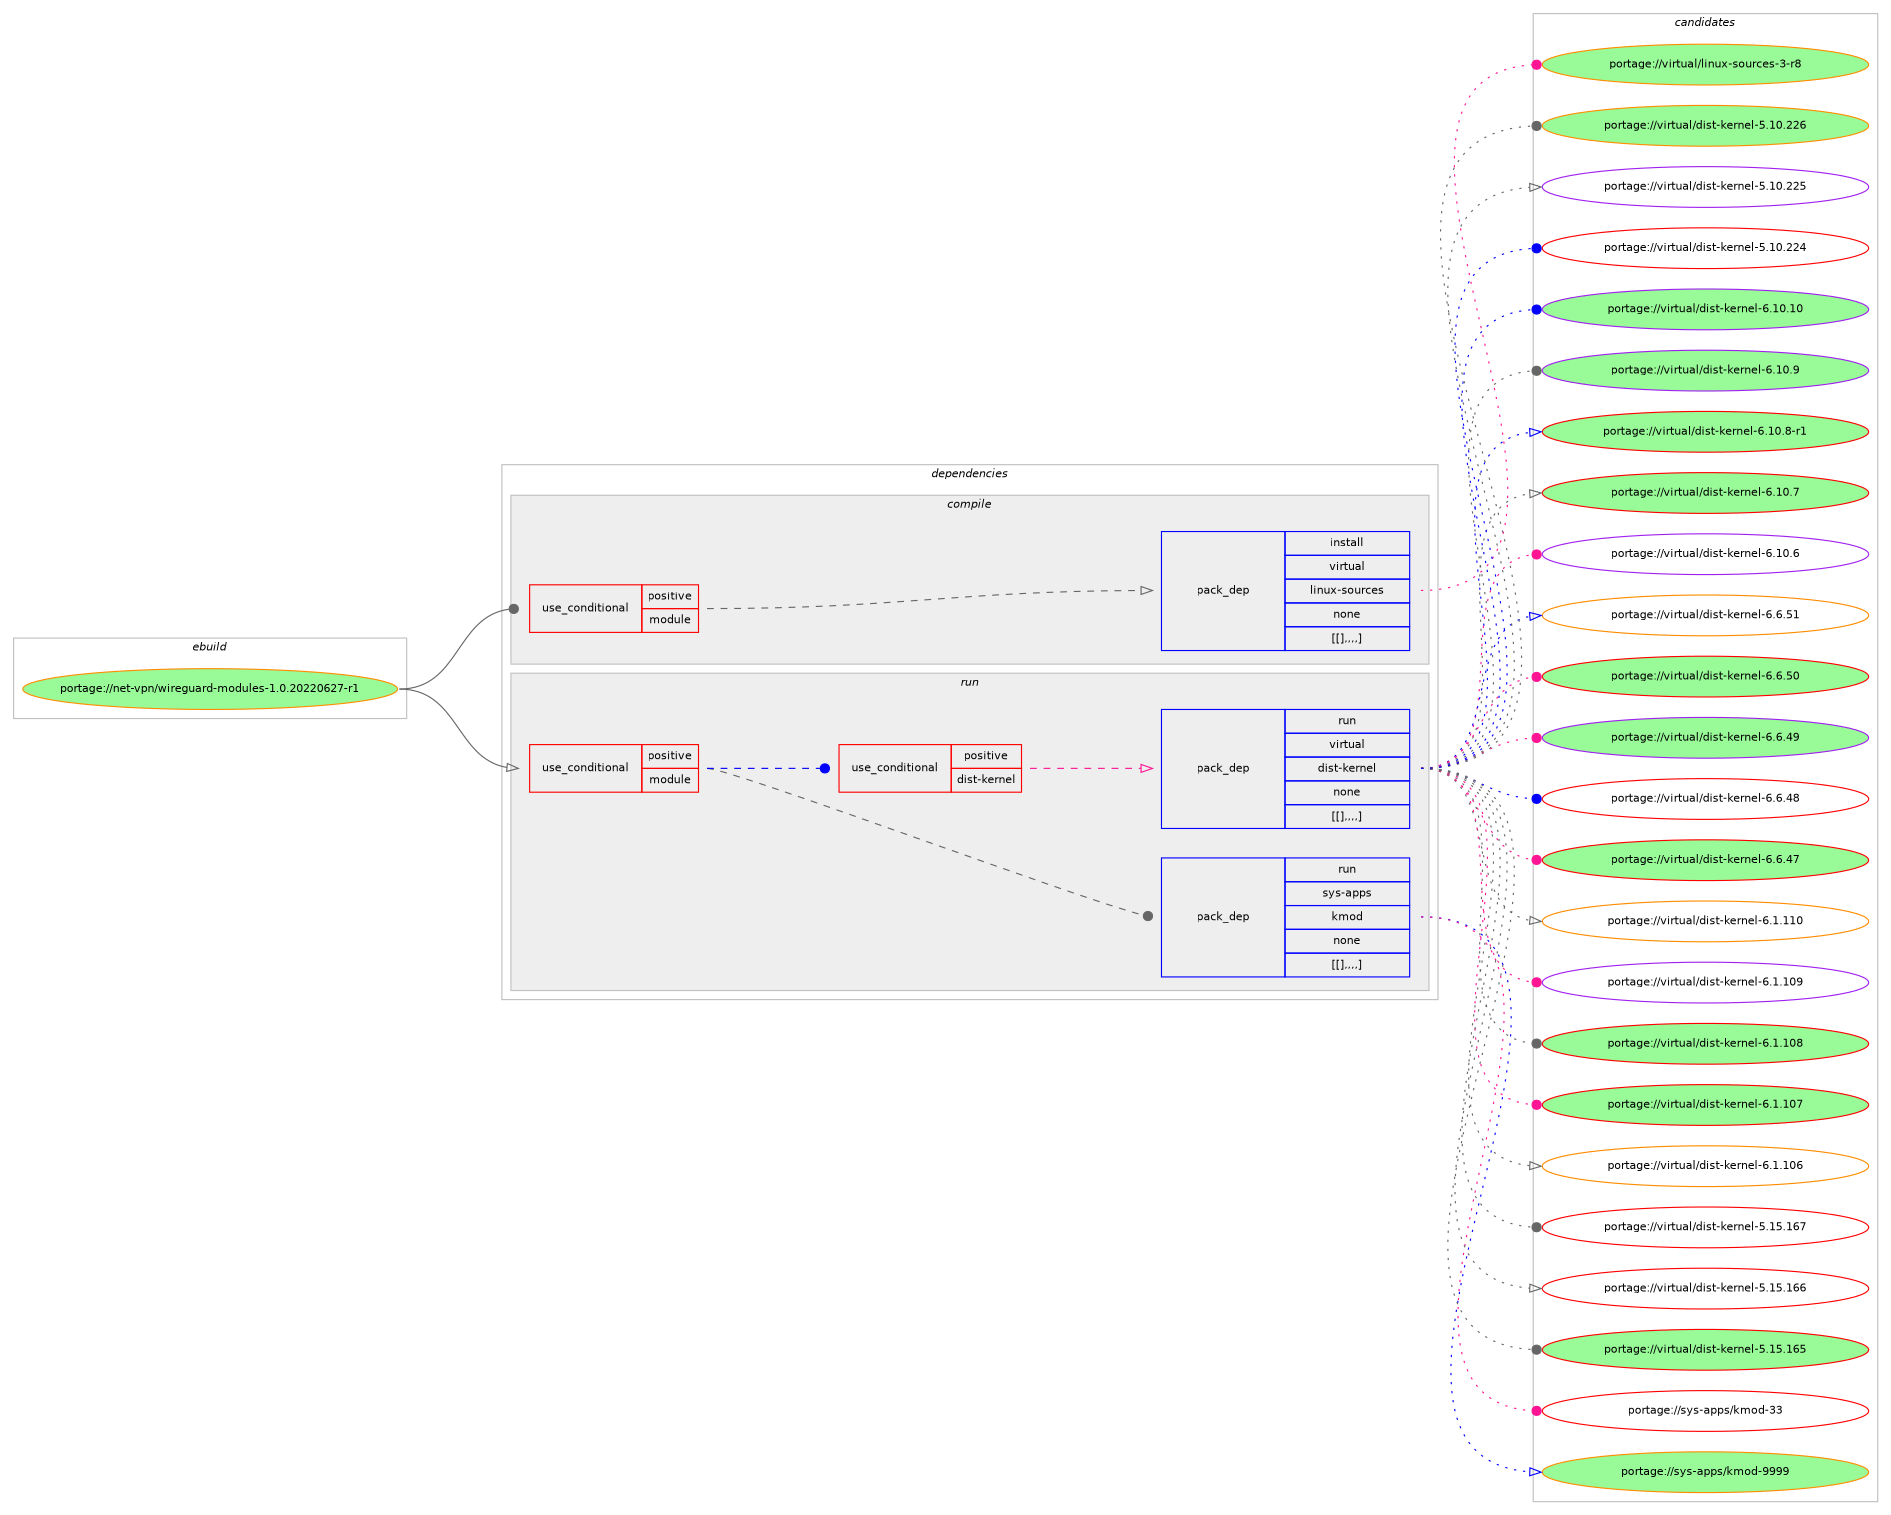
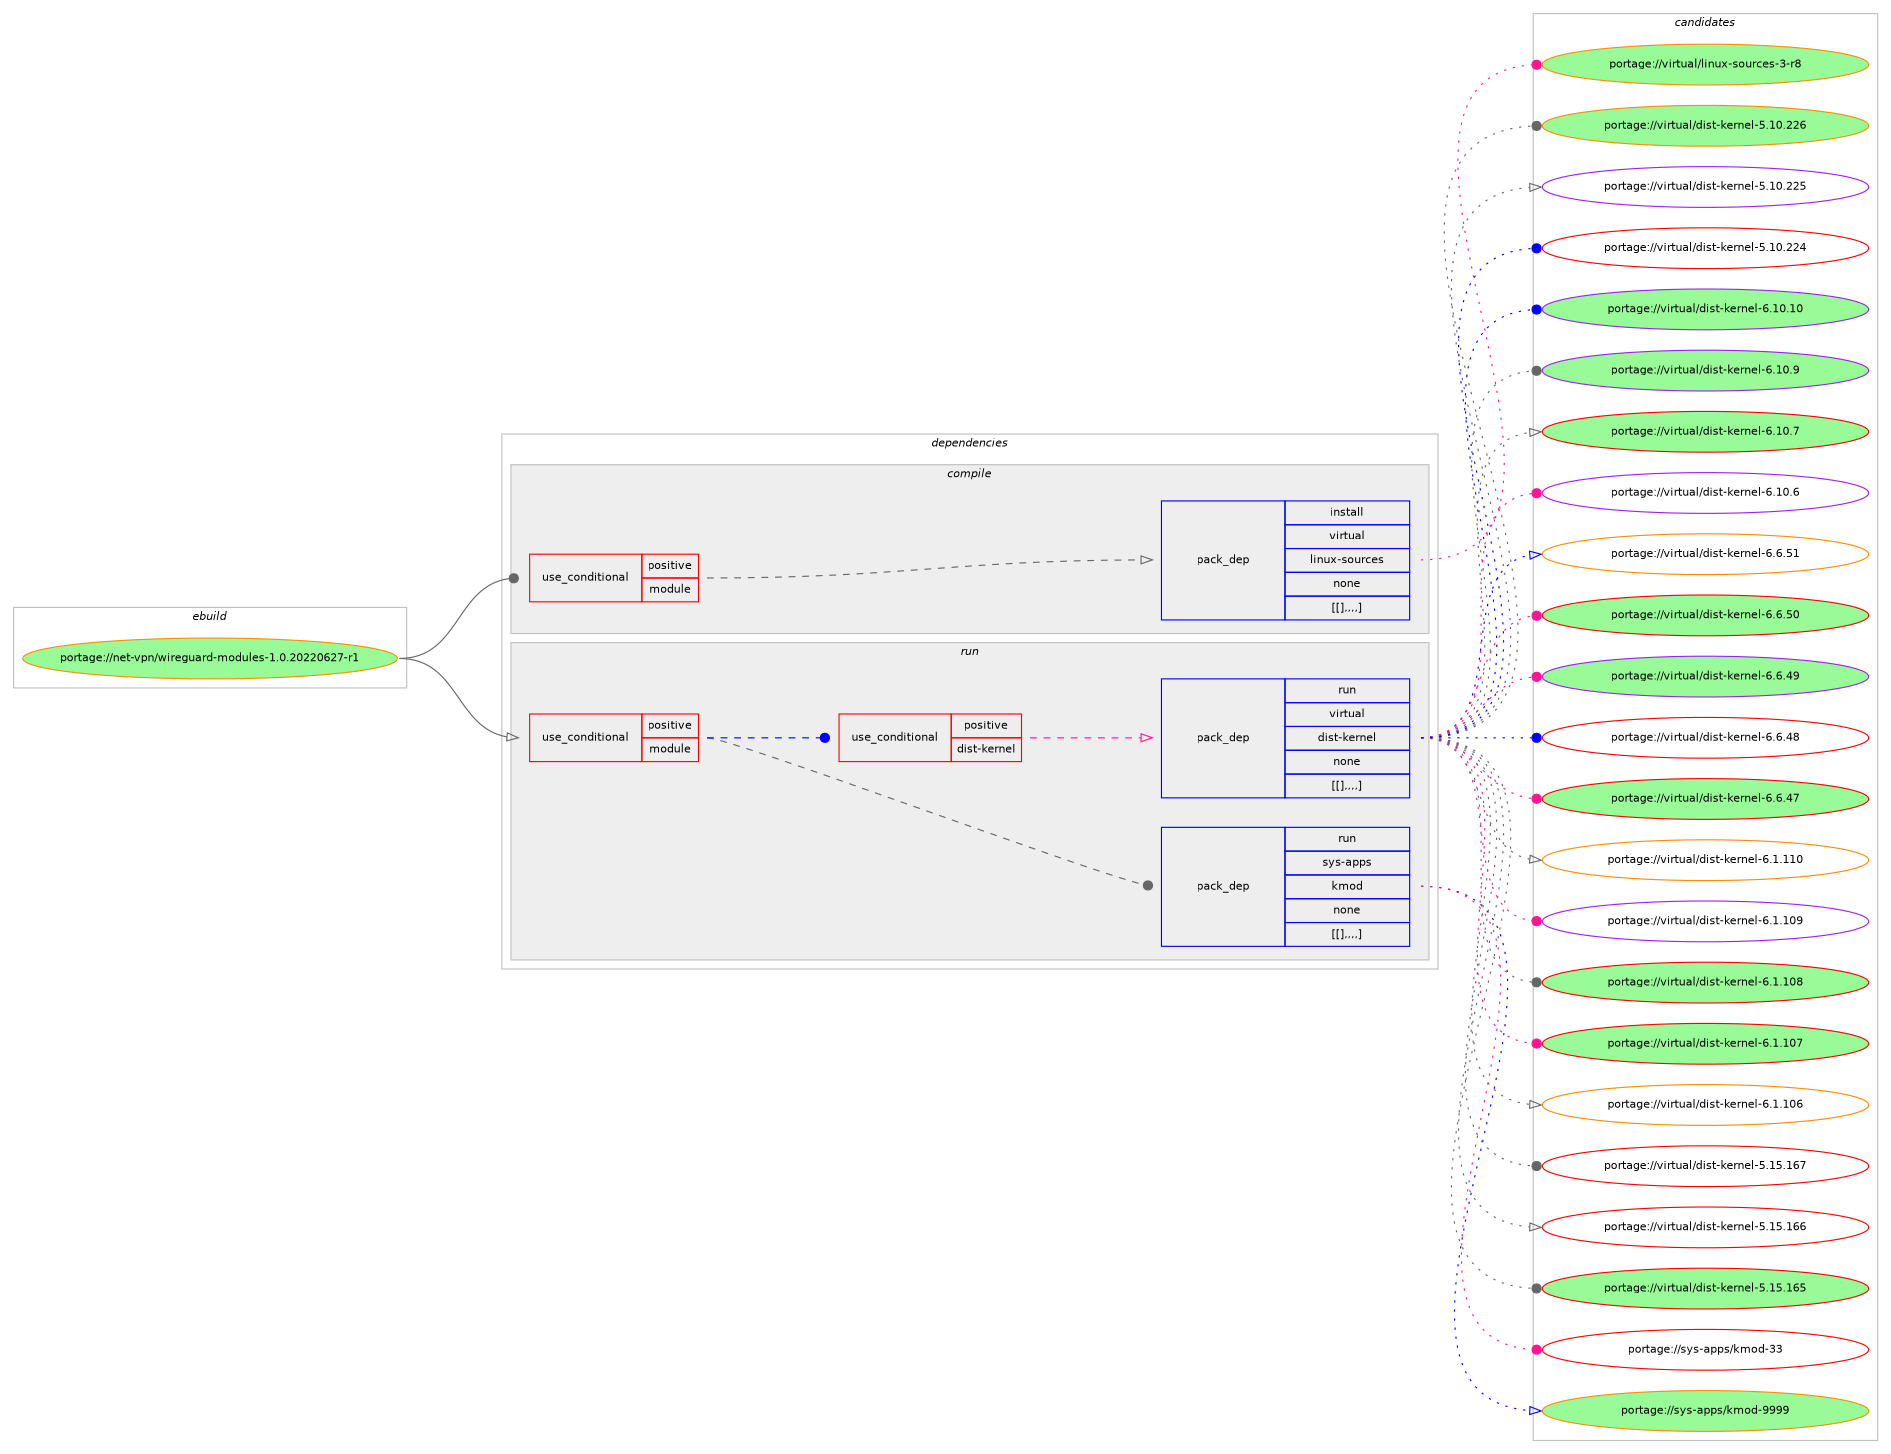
node "portage://virtual/dist-kernel-6.10.8-r1": removed
